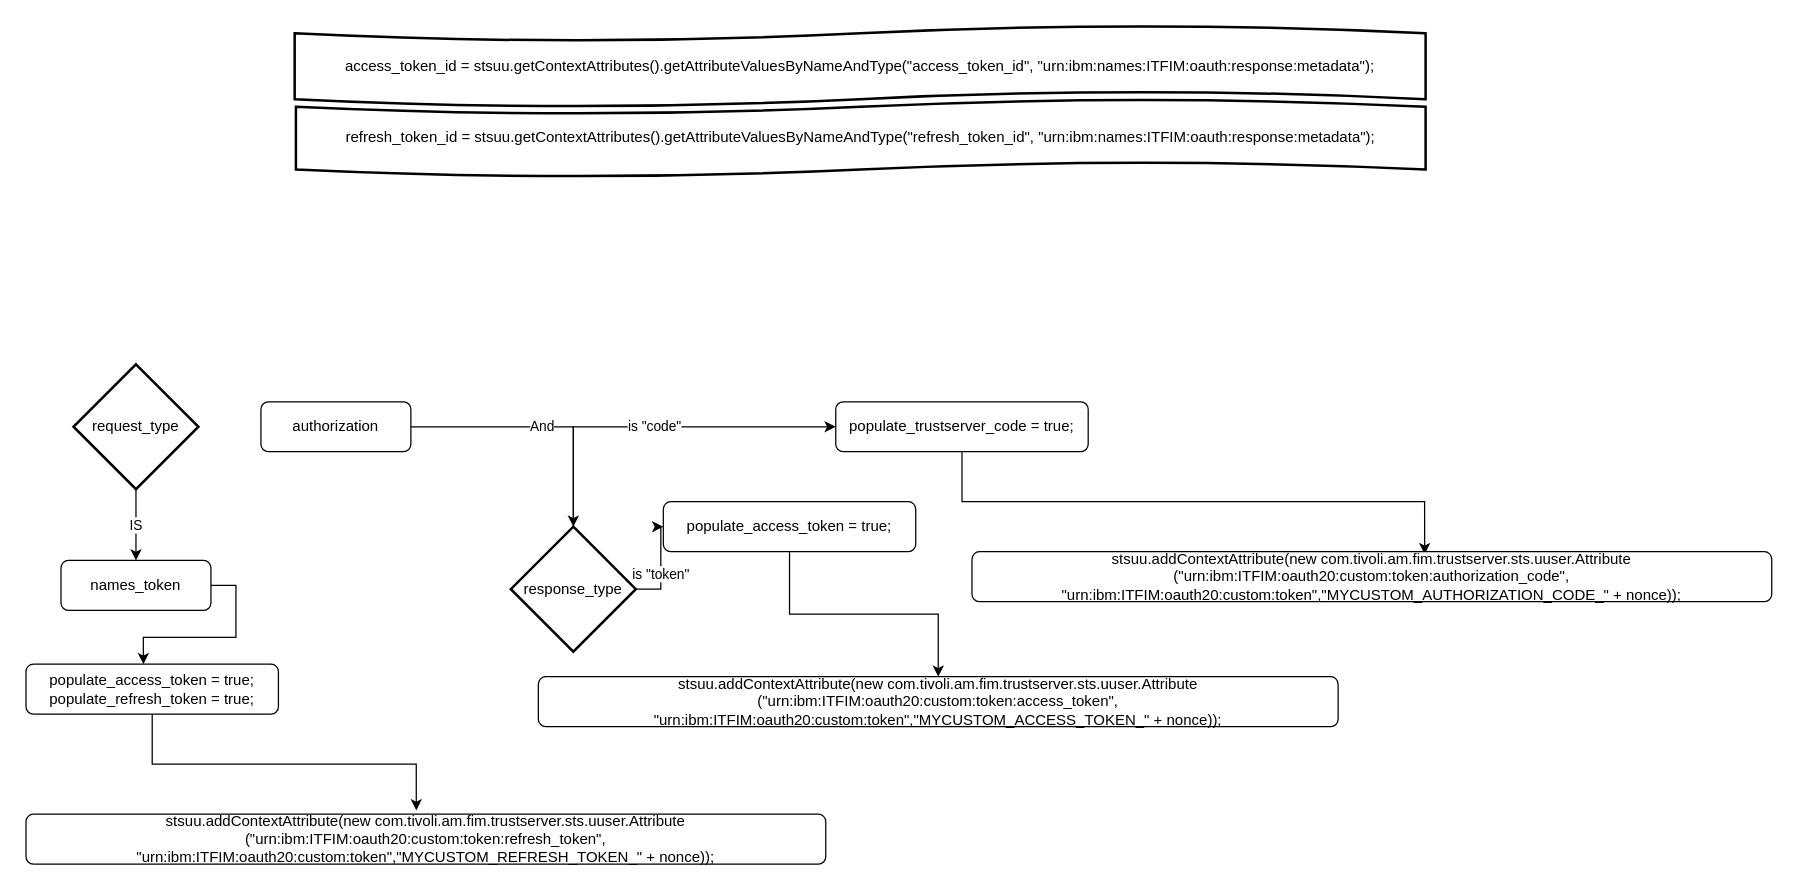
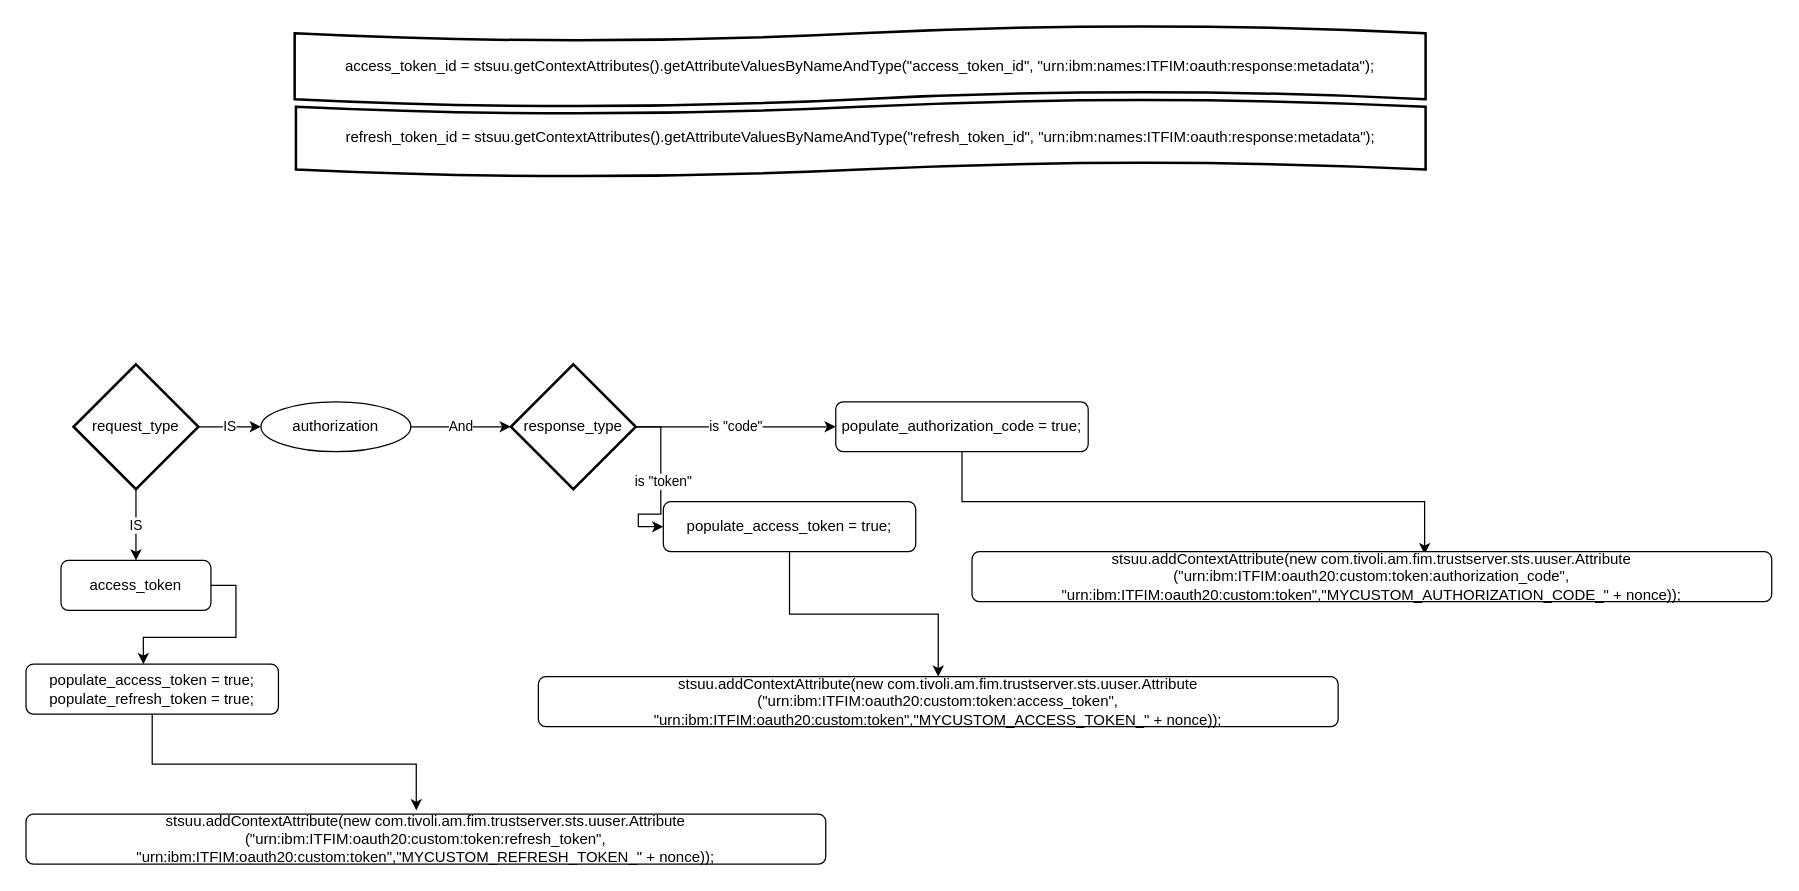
edge "request_type" -> "authorization": added, label "IS"
node "authorization": shape rounded rectangle -> ellipse
node "populate_trustserver_code = true;": label "populate_trustserver_code = true;" -> "populate_authorization_code = true;"
node "names_token": label "names_token" -> "access_token"
node "response_type": moved (573, 589) -> (573, 427)
